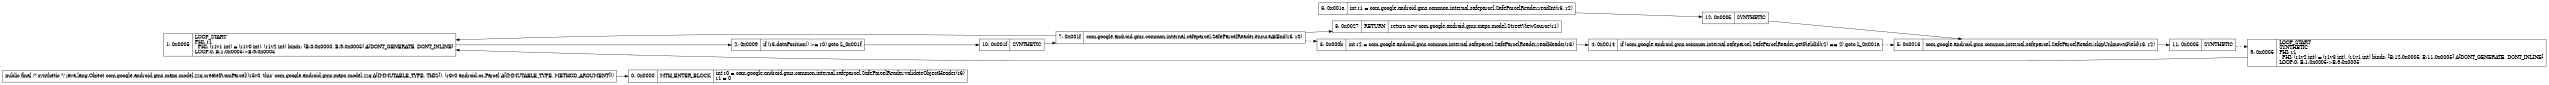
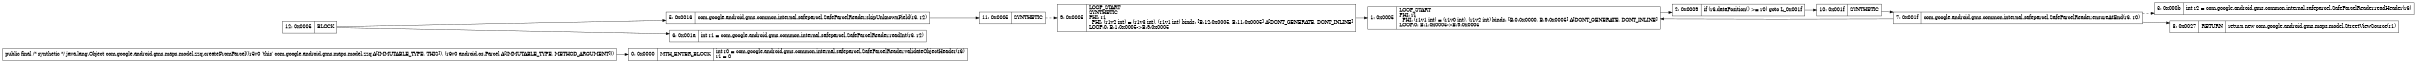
edge "6: 0x001a" -> "12: 0x0005": reversed
node "12: 0x0005": text "SYNTHETIC" -> "BLOCK"
node "4: 0x0014": removed
